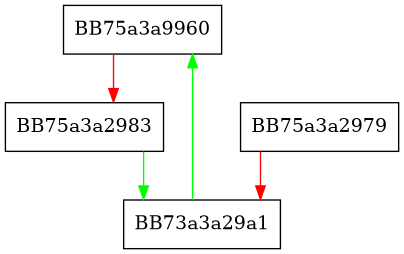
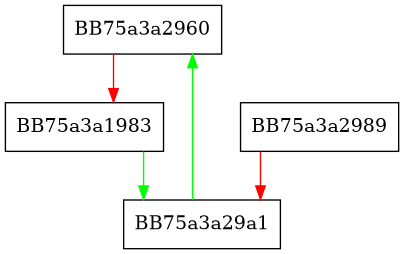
node "BB75a3a9960": label "BB75a3a9960" -> "BB75a3a2960"
node "BB75a3a2983": label "BB75a3a2983" -> "BB75a3a1983"
node "BB75a3a2979": label "BB75a3a2979" -> "BB75a3a2989"
node "BB73a3a29a1": label "BB73a3a29a1" -> "BB75a3a29a1"
